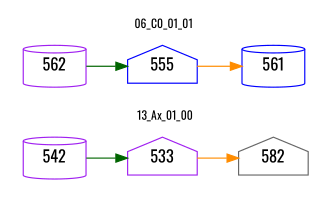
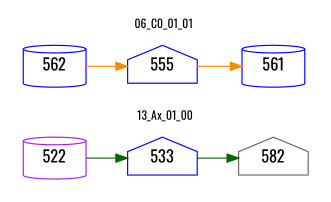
node "562": color purple -> blue
edge "562" -> "555": color darkgreen -> darkorange
node "542": label "542" -> "522"
node "533": color purple -> blue
edge "533" -> "582": color darkorange -> darkgreen
